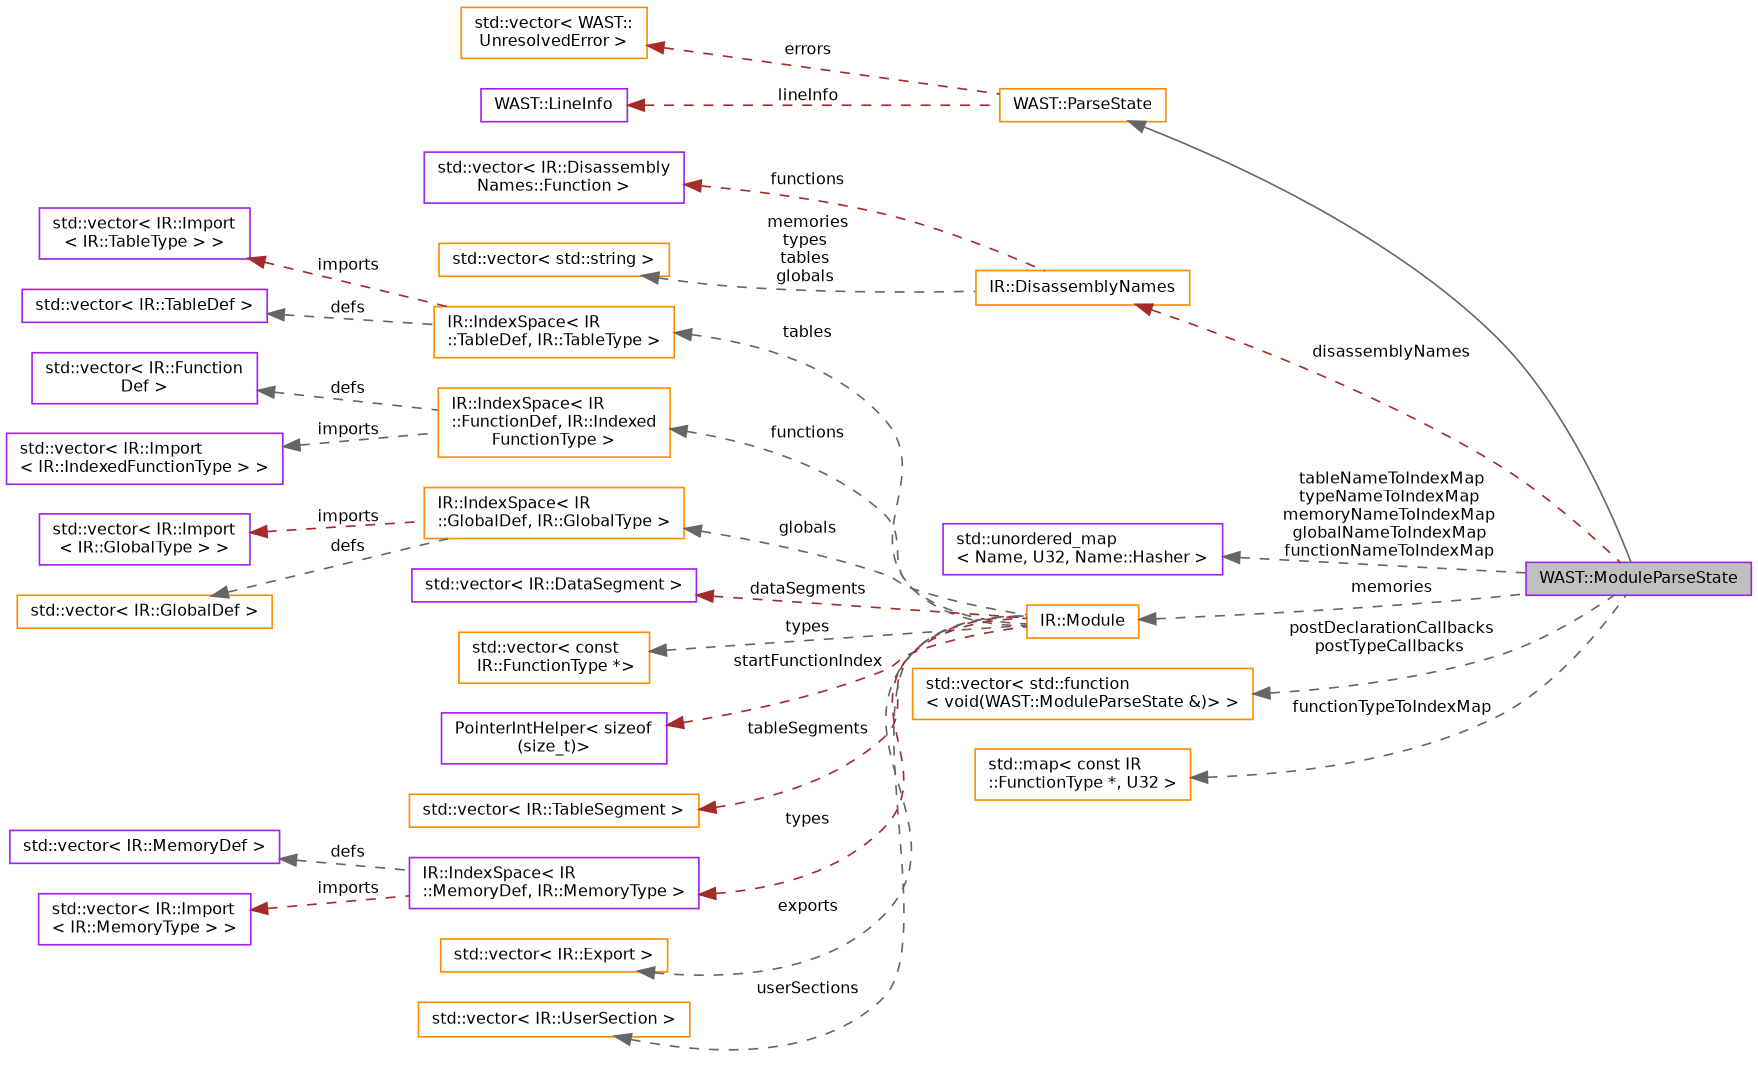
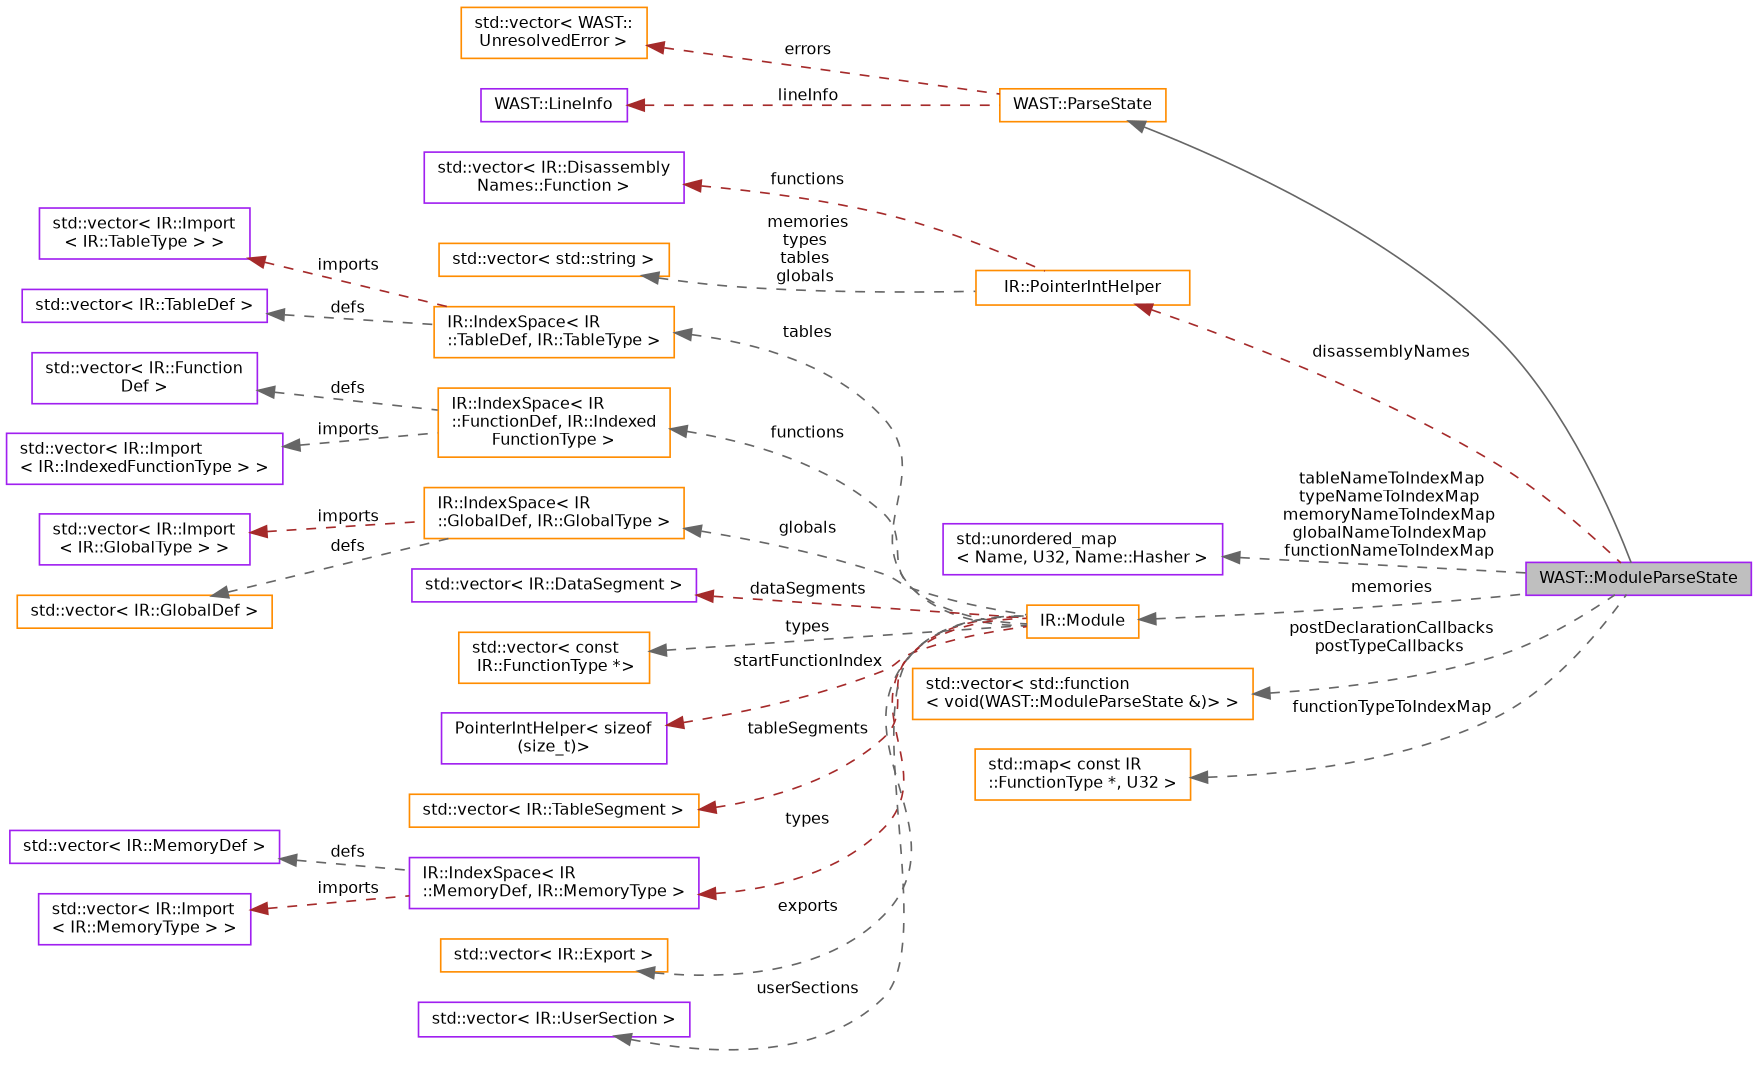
node "IR::DisassemblyNames": label "IR::DisassemblyNames" -> "IR::PointerIntHelper"
node "std::vector< IR::UserSection >": color darkorange -> purple
